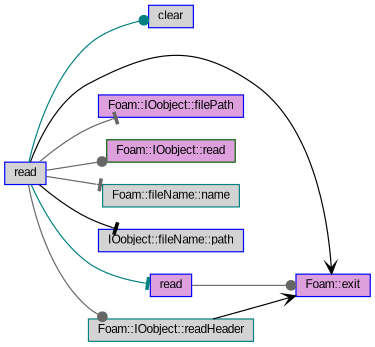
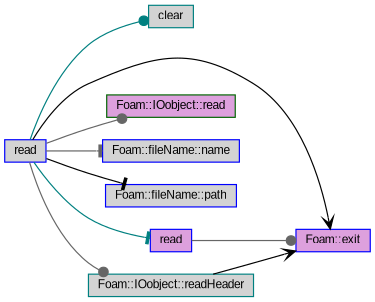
node "clear": color blue -> teal
node "Foam::IOobject::filePath": removed
node "Foam::fileName::name": color teal -> blue
node "IOobject::fileName::path": label "IOobject::fileName::path" -> "Foam::fileName::path"
